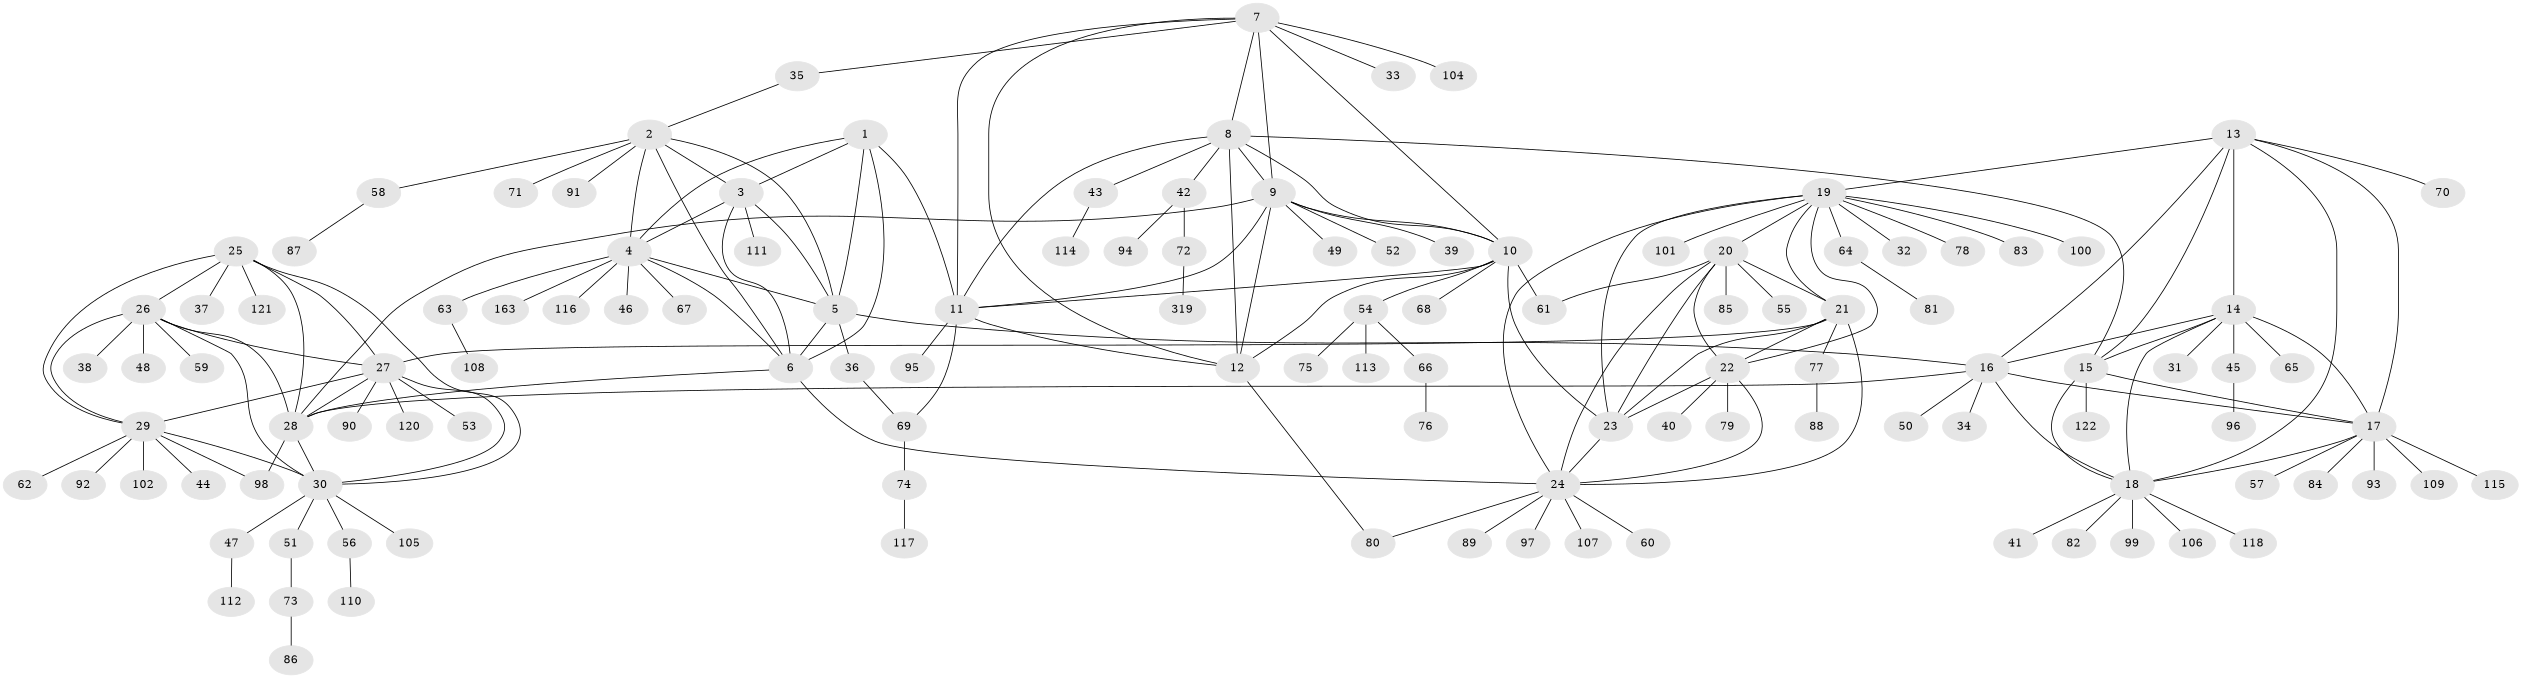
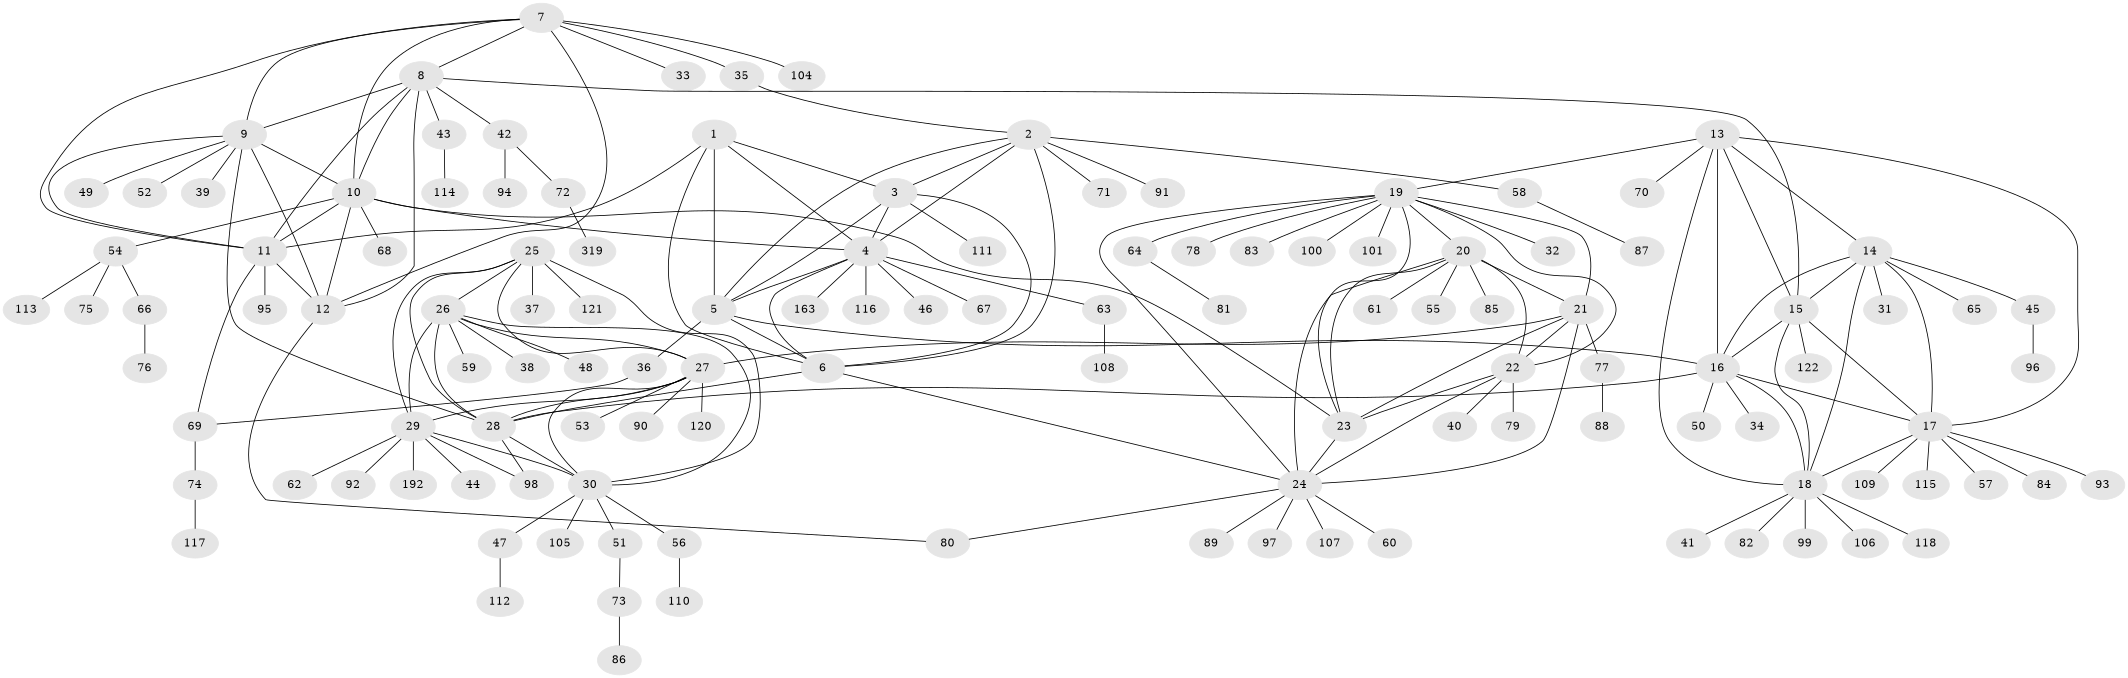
edge "10" -- "61": now "10" -- "4"
edge "15" -- "16": added
node "102": label "102" -> "192"
